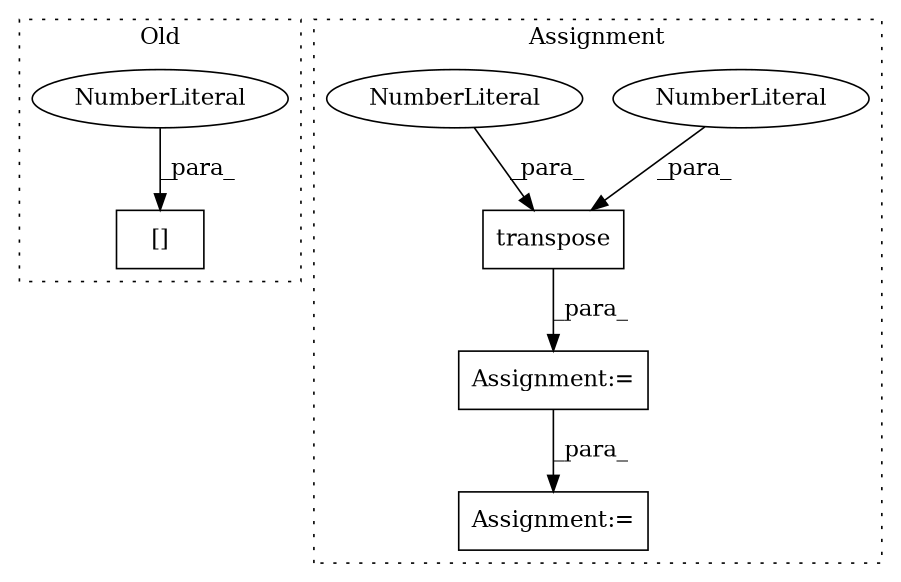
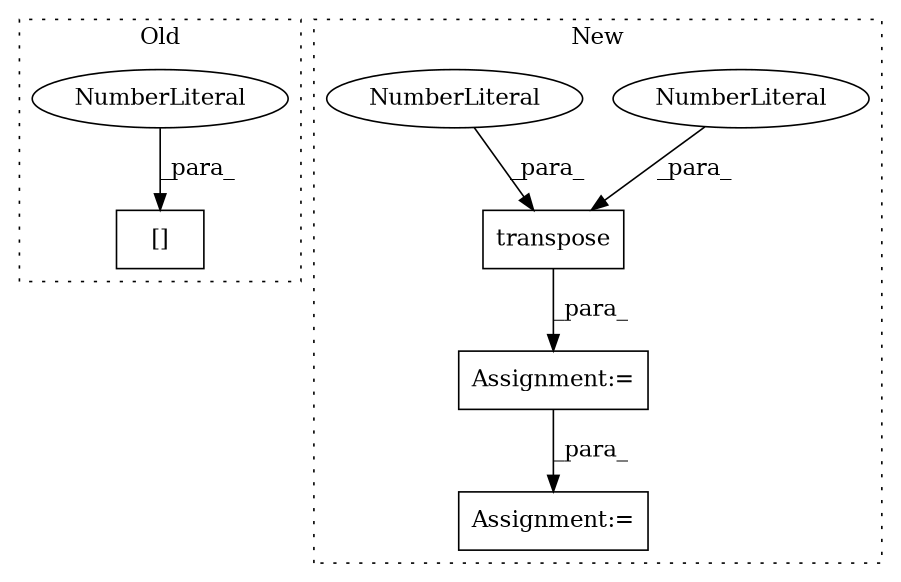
cluster "Assignment": label "Assignment" -> "New"
